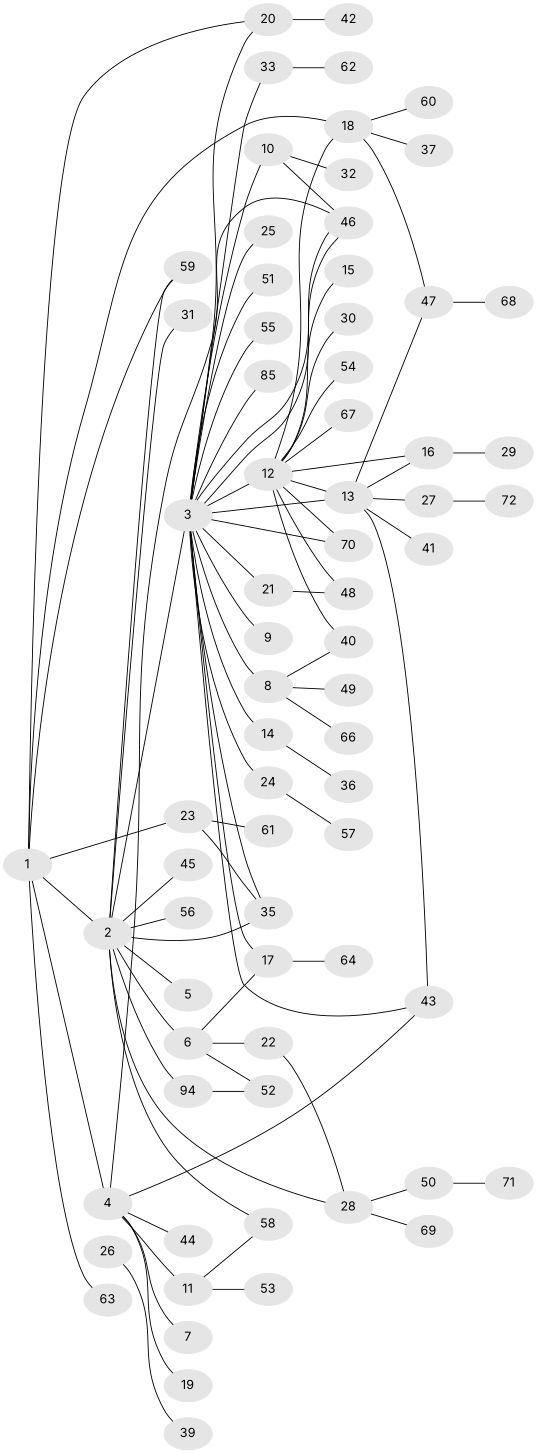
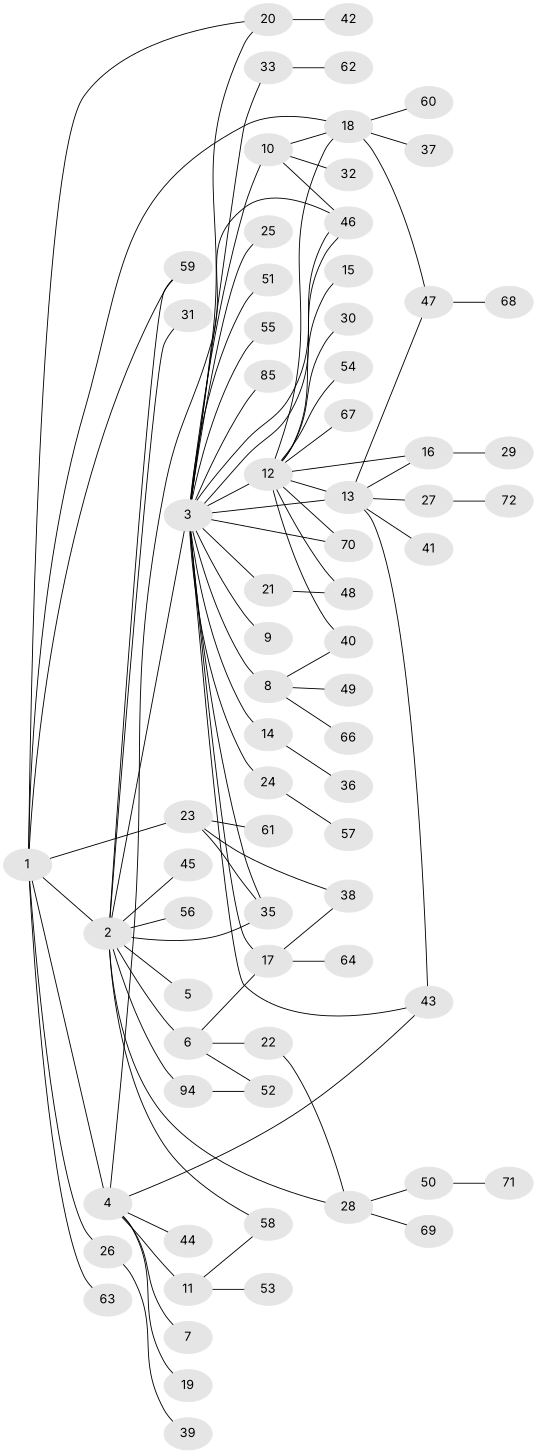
edge "18" -- "10": added
node "38": added
edge "1" -- "26": added
